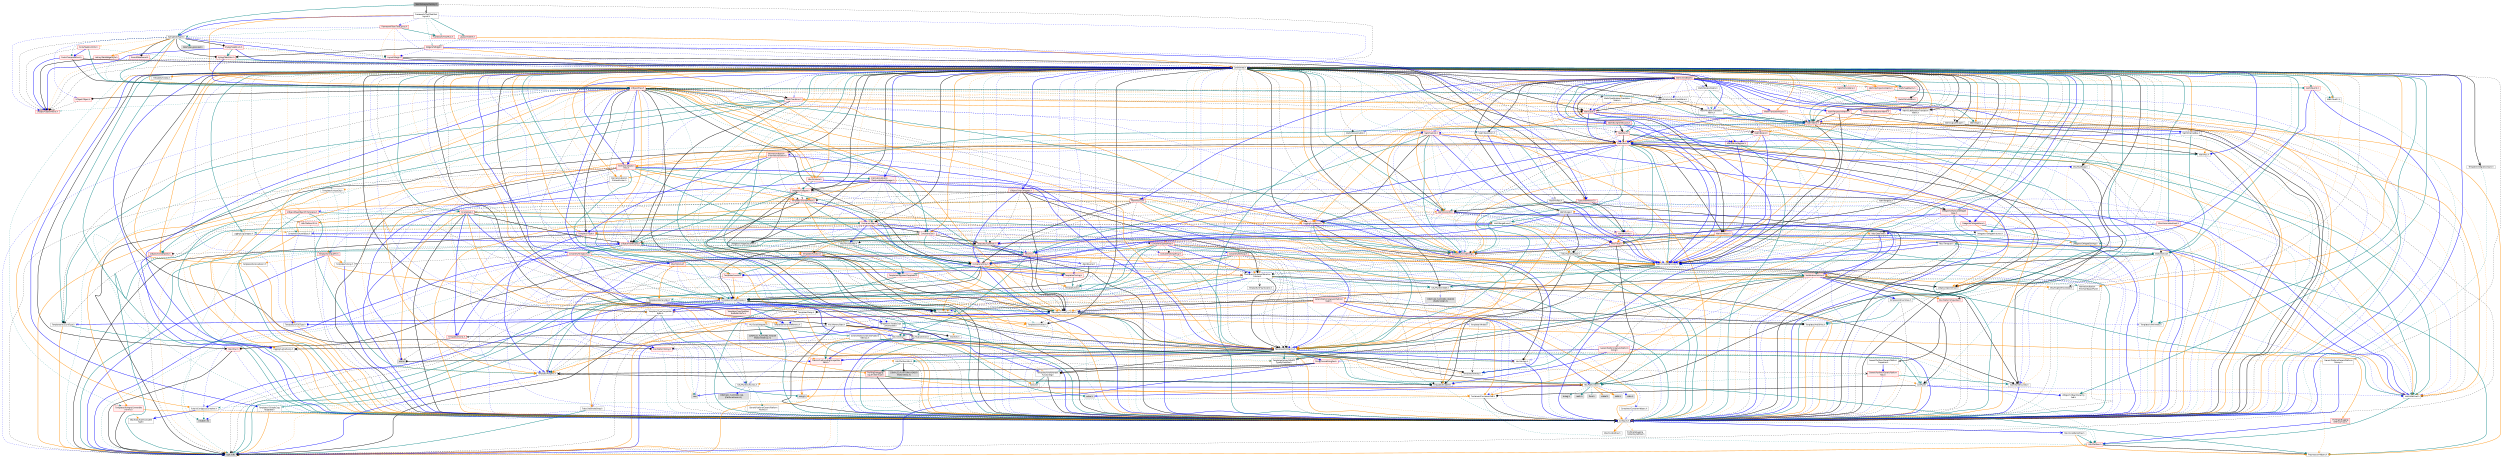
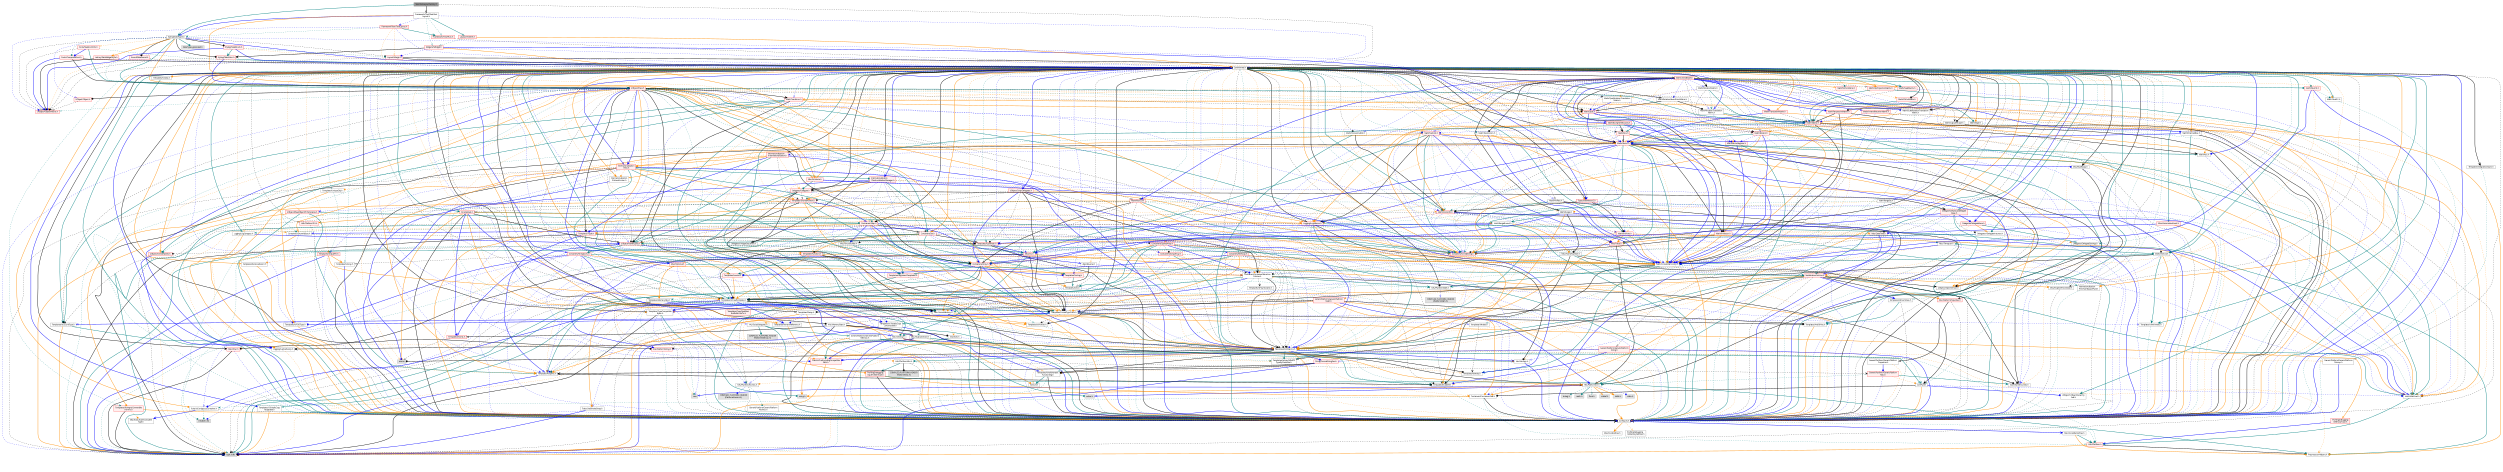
node "COMPILED_PLATFORM_HAL (PlatformAtomics.h)": label "COMPILED_PLATFORM_HAL (PlatformAtomics.h)" -> "COMPILED_PLATFORM_HEADER (PlatformAtomics.h)"
node "Containers/ContainerHelpers.h": removed
edge "Traits/UseBitwiseSwap.h" -> "type_traits": color teal -> blue
